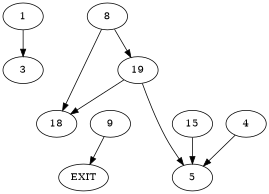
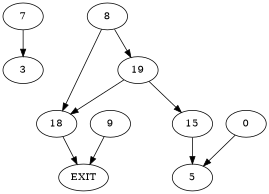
node "1": label "1" -> "7"
edge "19" -> "5": now "19" -> "15"
node "4": label "4" -> "0"
edge "18" -> "EXIT": added
